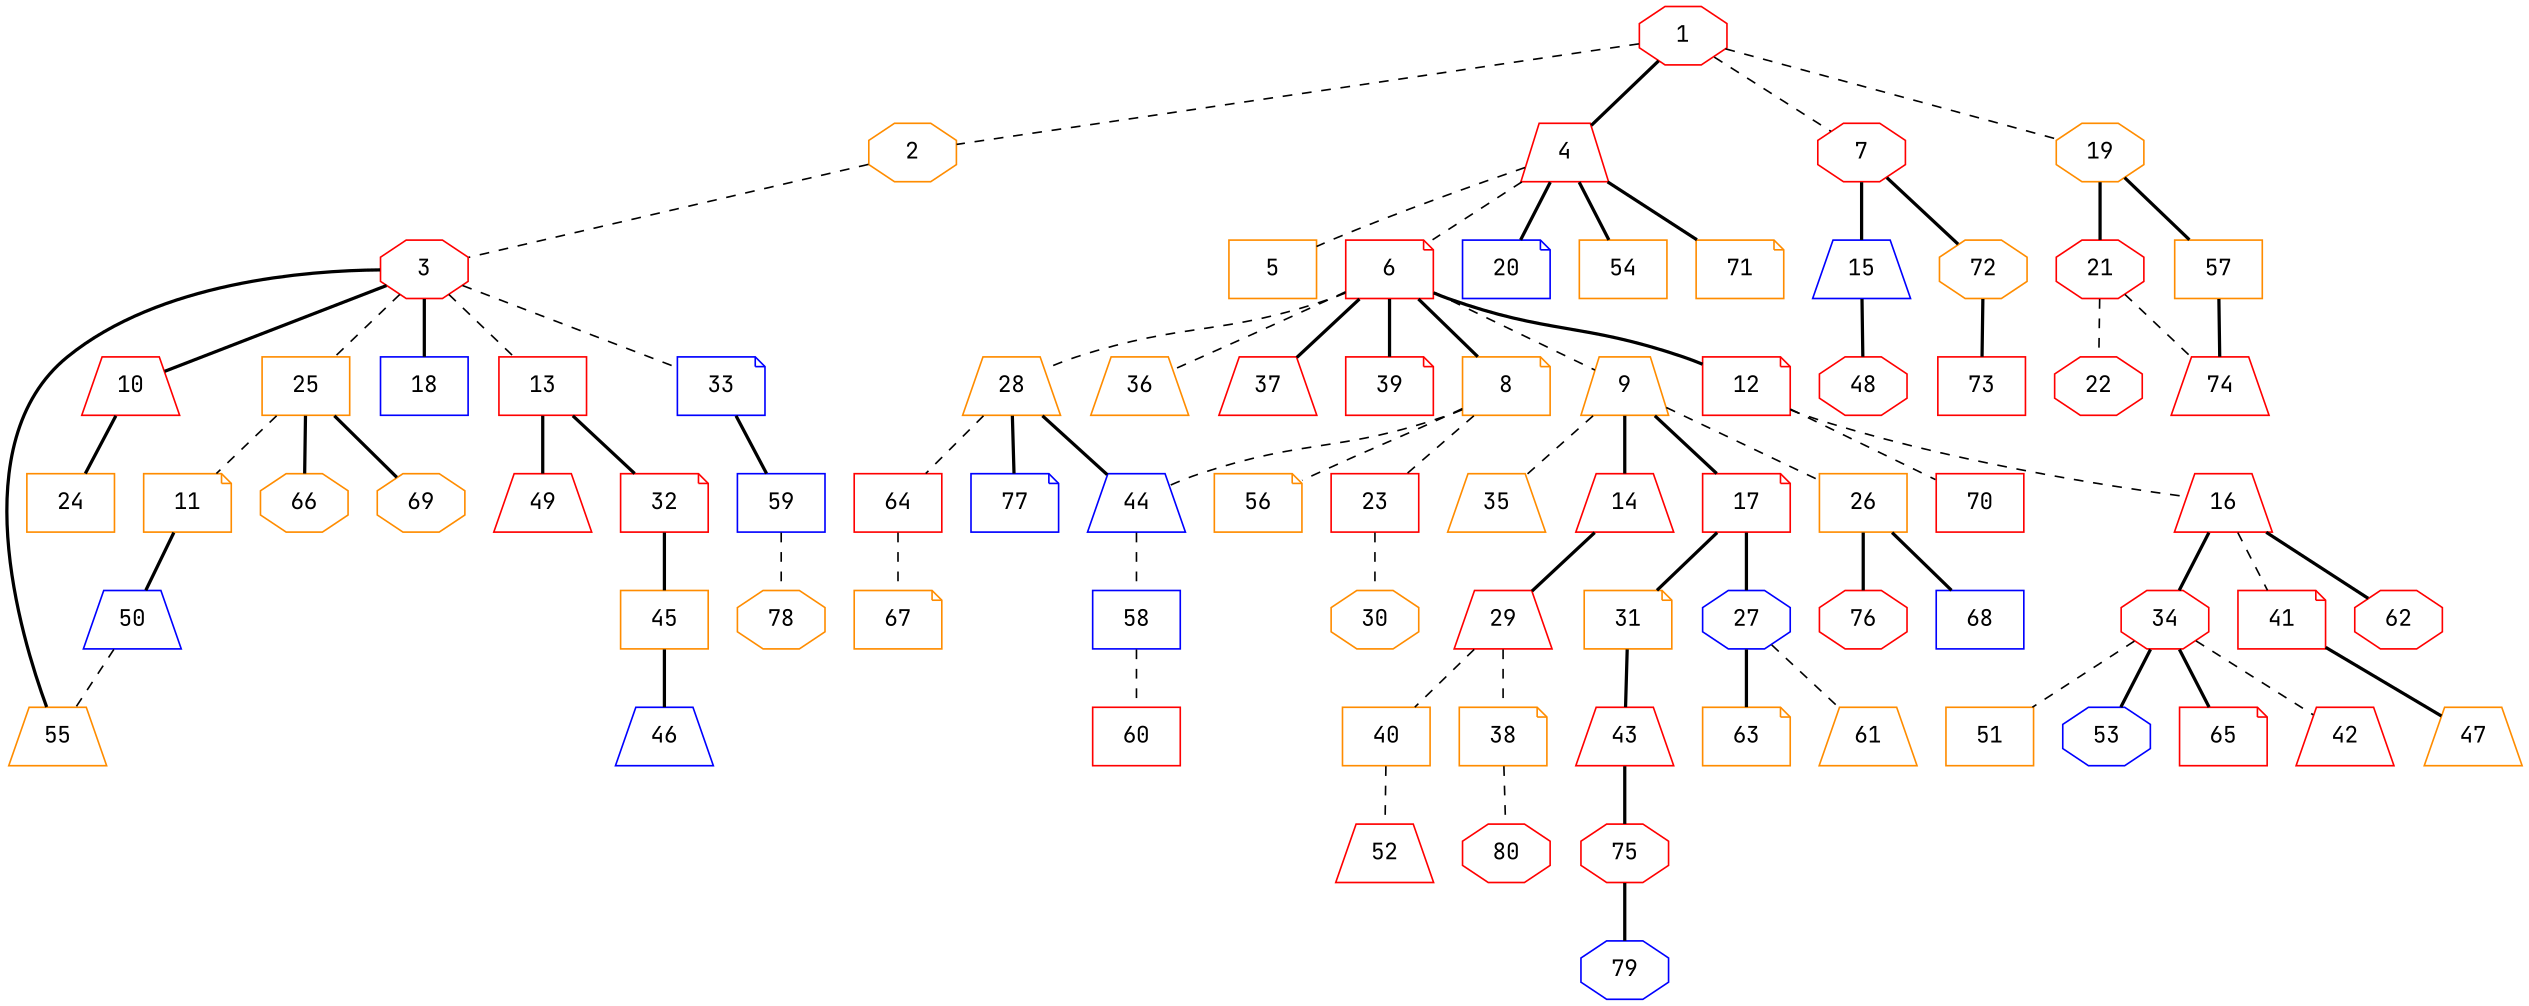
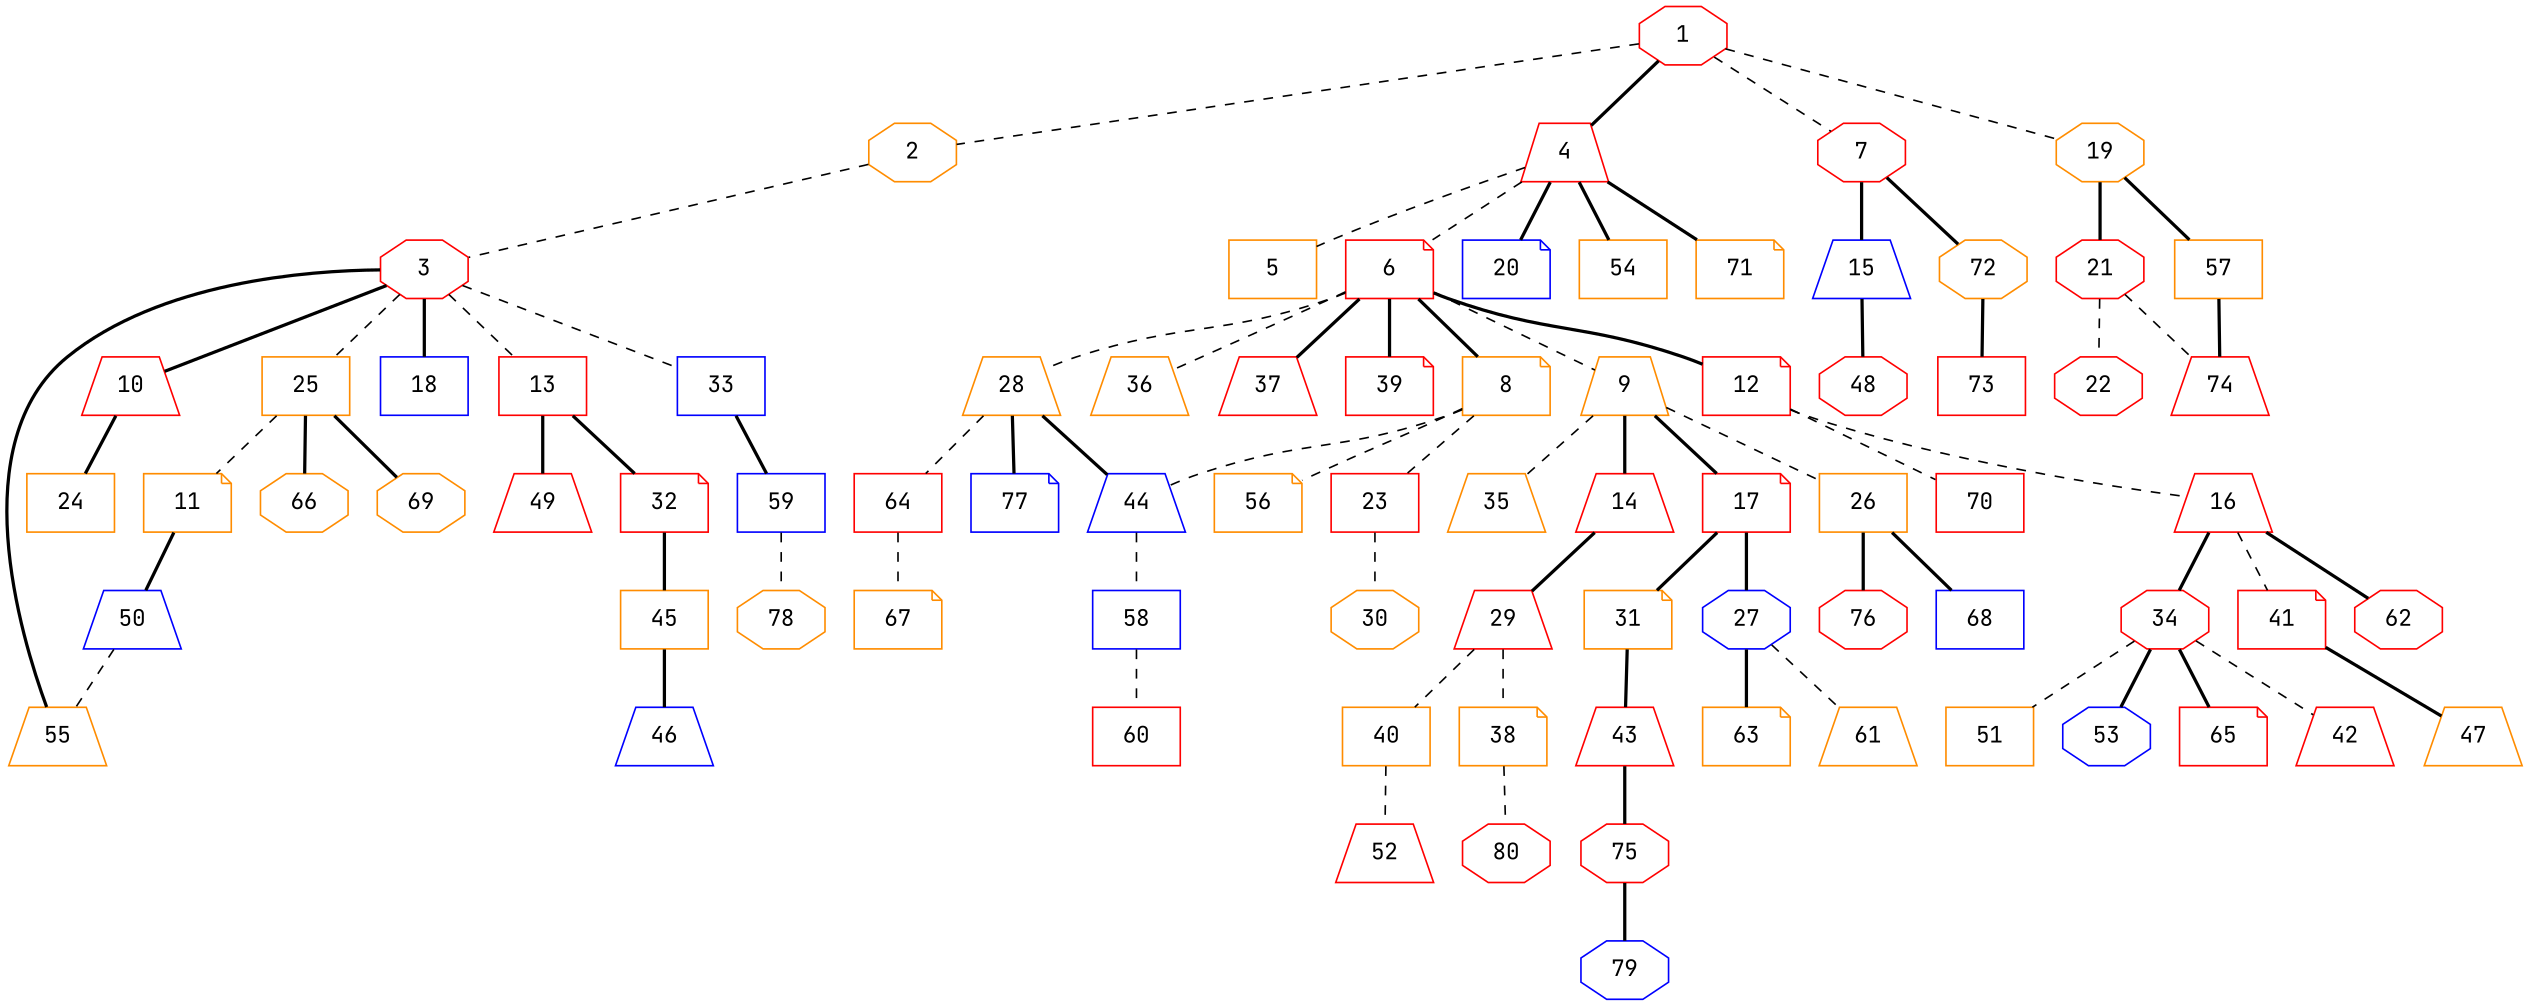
node "33": shape note -> box
